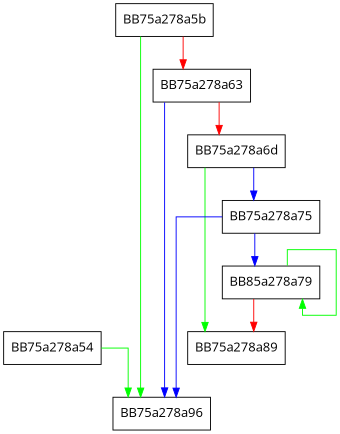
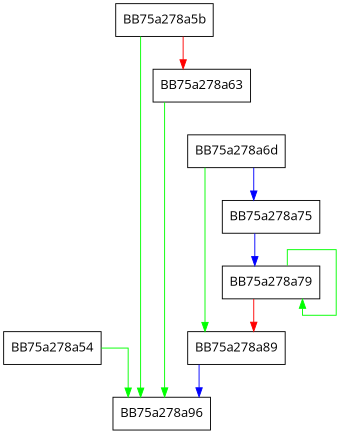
edge "BB75a278a63" -> "BB75a278a6d": removed
edge "BB75a278a63" -> "BB75a278a96": color blue -> green
edge "BB75a278a75" -> "BB75a278a96": now "BB75a278a89" -> "BB75a278a96"
node "BB85a278a79": label "BB85a278a79" -> "BB75a278a79"
